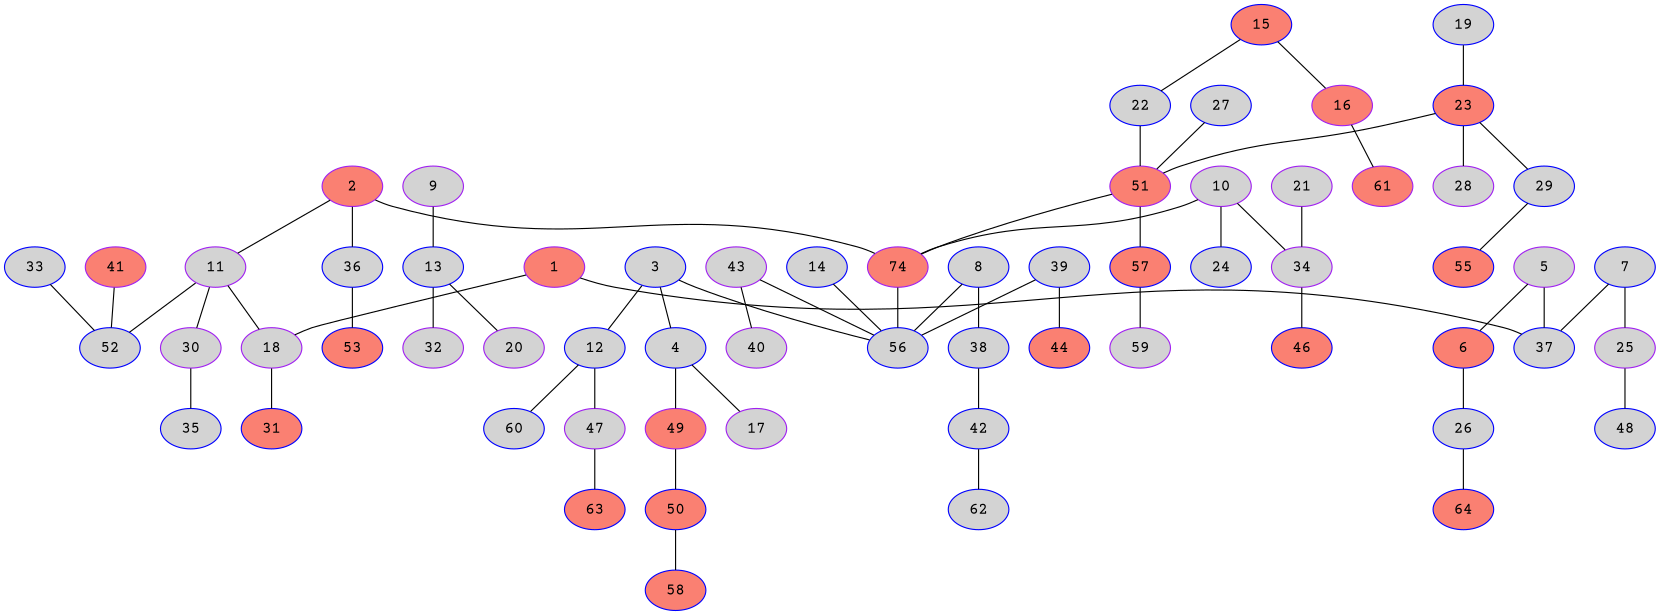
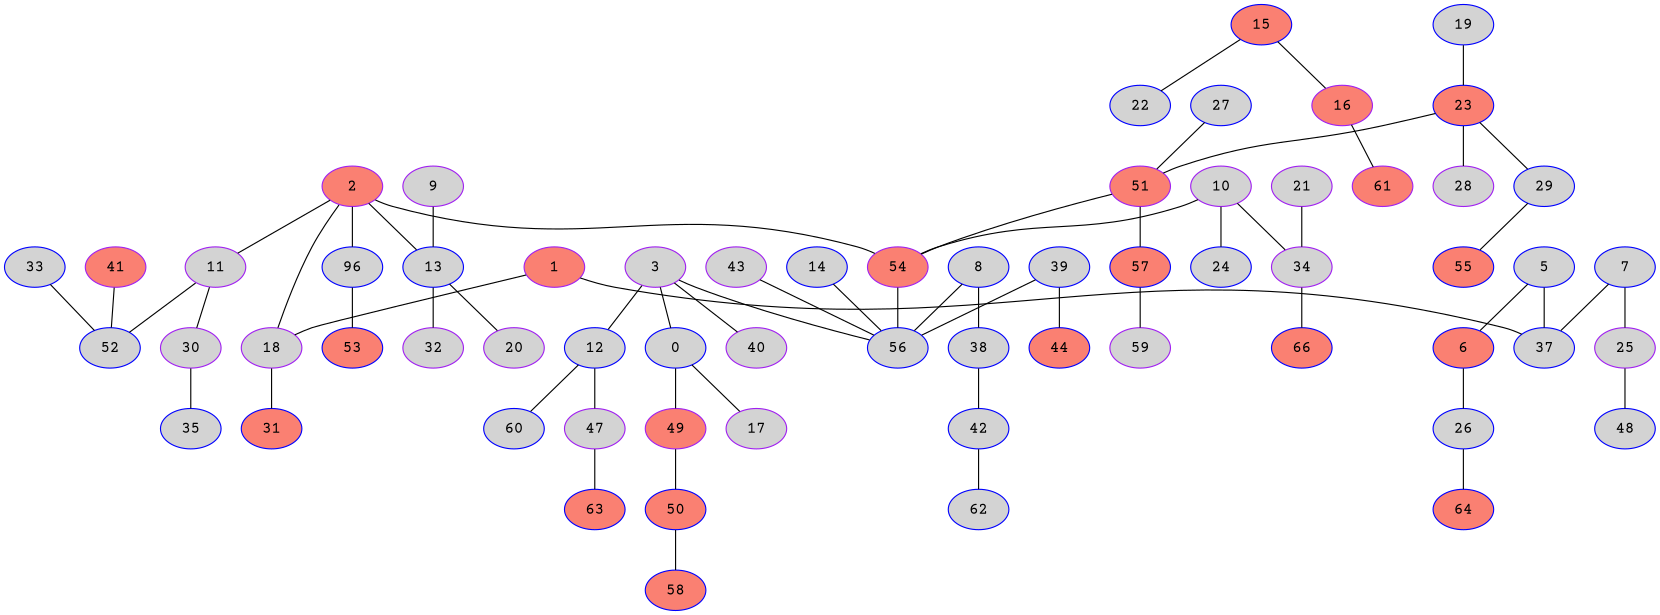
edge "22" -- "51": removed
edge "2" -- "13": added
node "36": label "36" -> "96"
node "3": color blue -> purple
node "74": label "74" -> "54"
node "5": color purple -> blue
edge "11" -- "18": now "2" -- "18"
edge "43" -- "40": now "3" -- "40"
node "4": label "4" -> "0"
node "46": label "46" -> "66"
